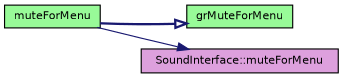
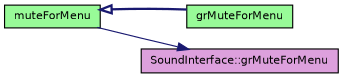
edge "muteForMenu" -> "grMuteForMenu": reversed
node "SoundInterface::muteForMenu": label "SoundInterface::muteForMenu" -> "SoundInterface::grMuteForMenu"
